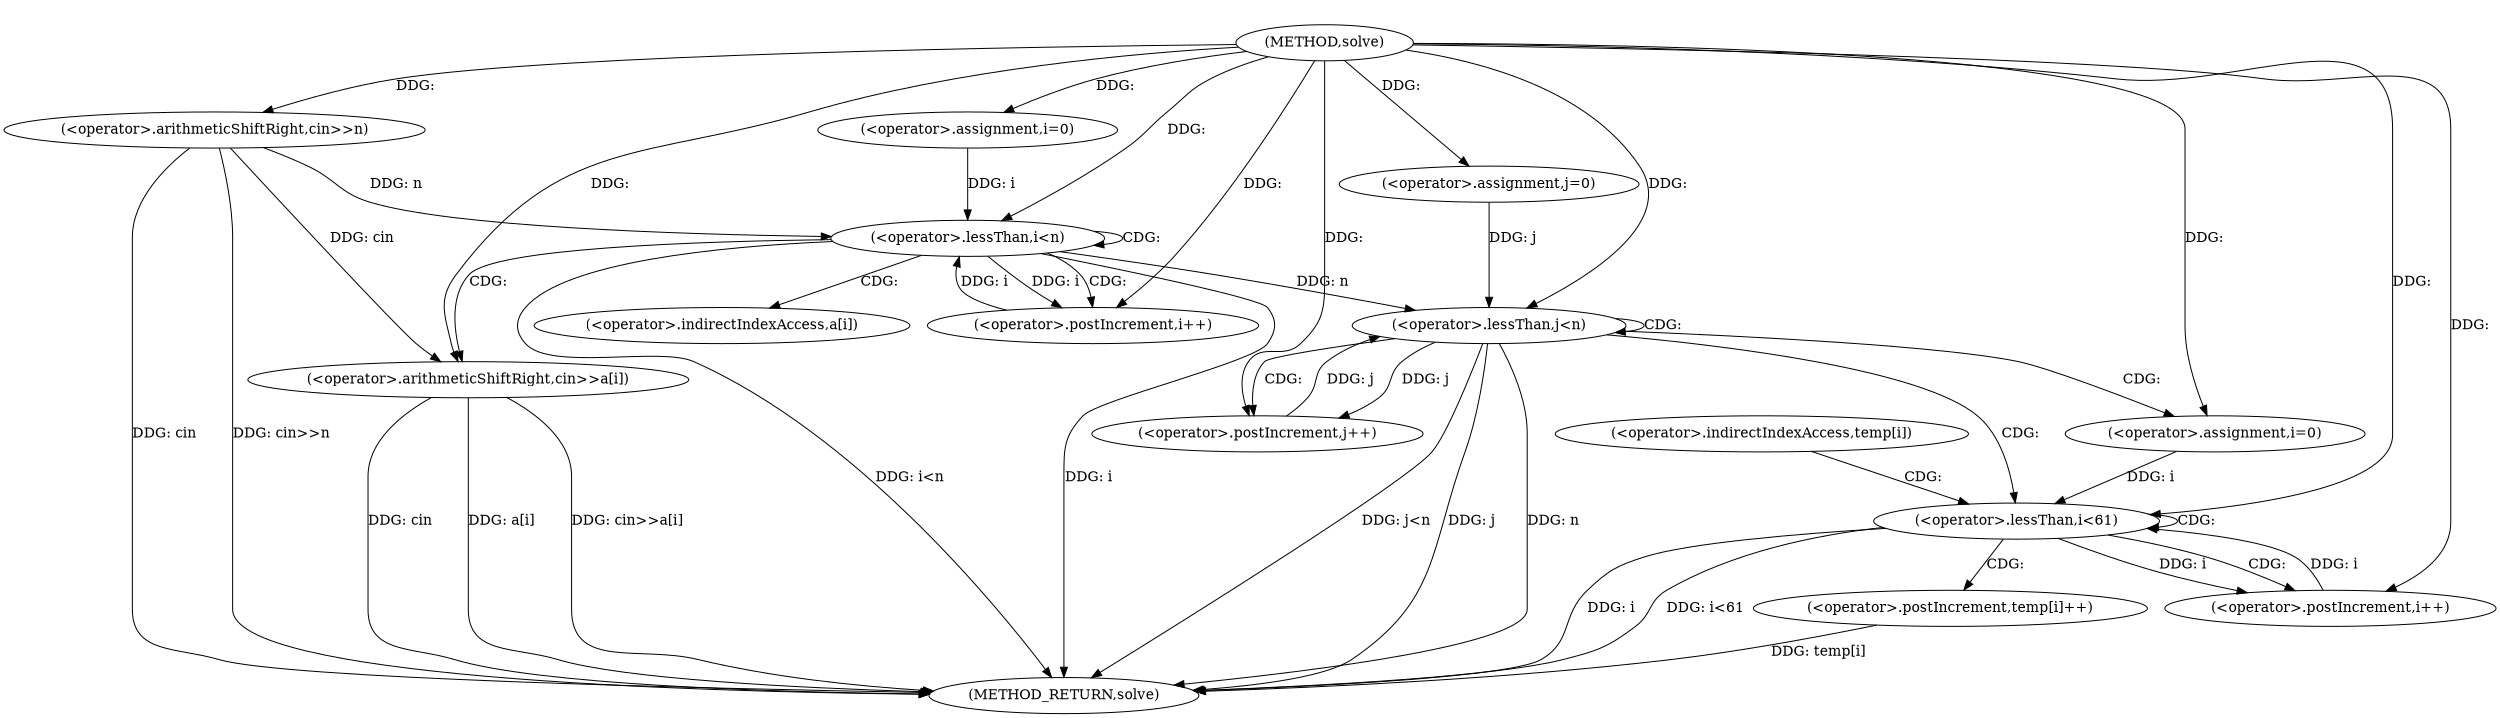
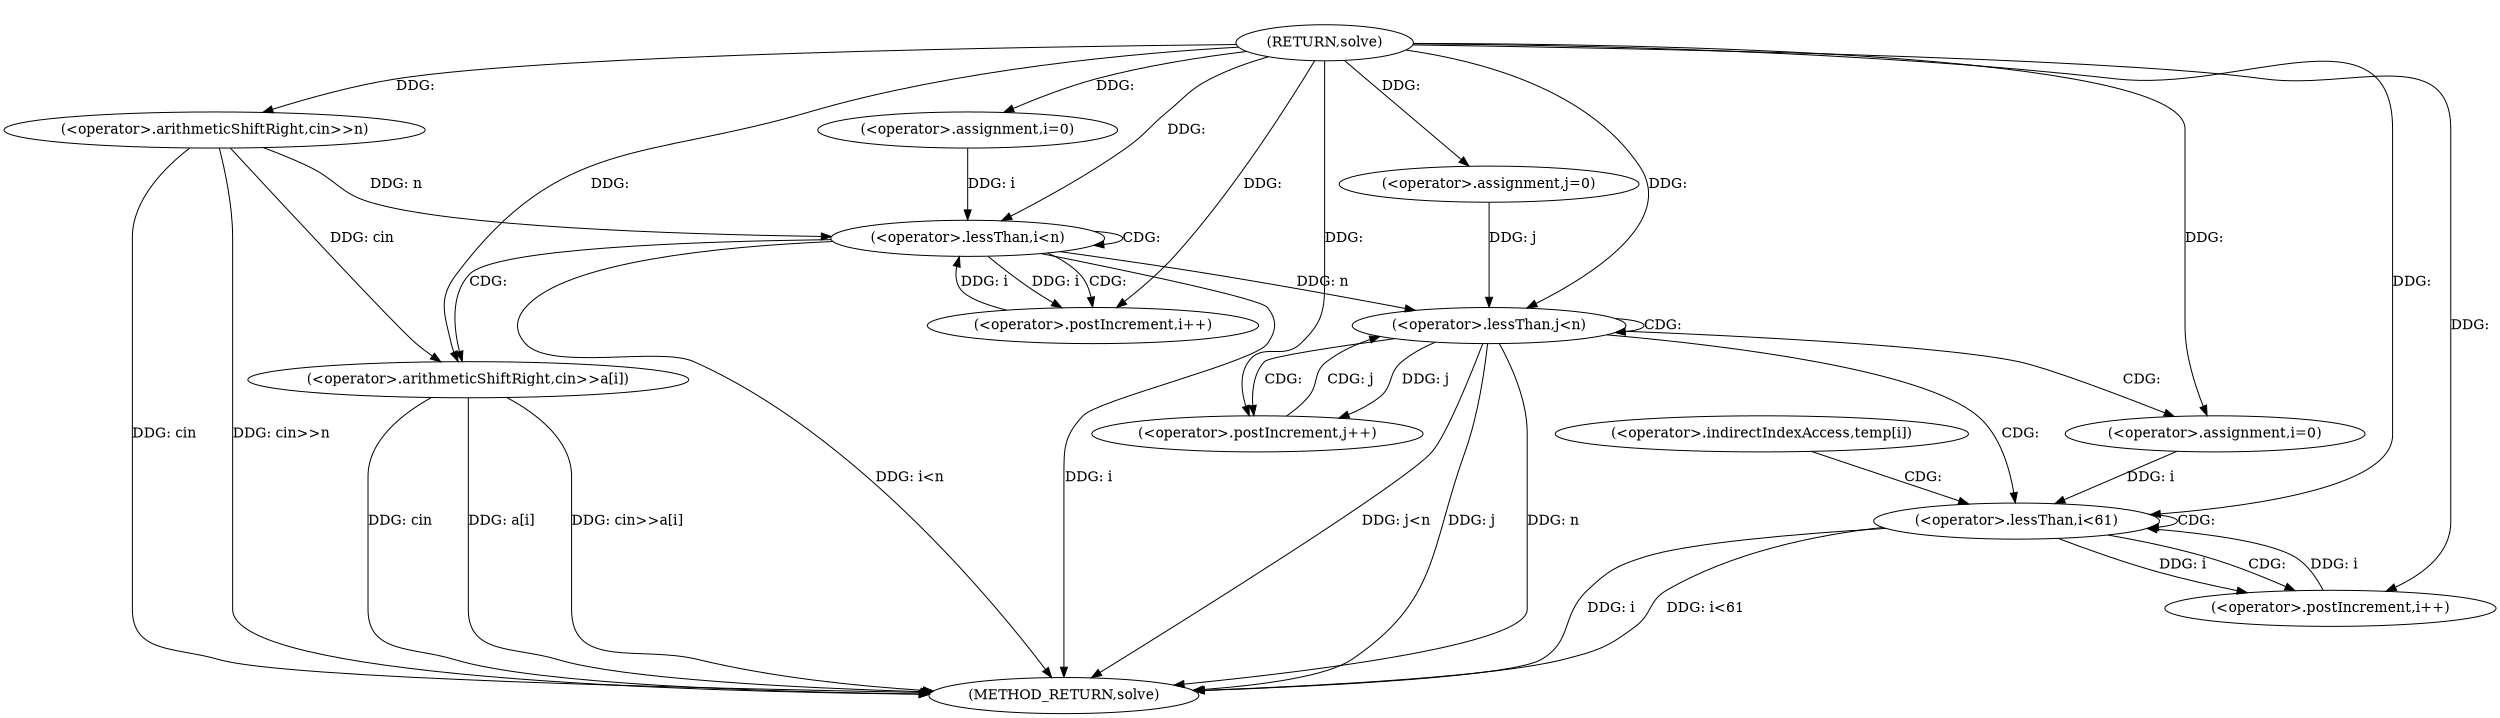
node "(METHOD,solve)": label "(METHOD,solve)" -> "(RETURN,solve)"
node "(<operator>.indirectIndexAccess,a[i])": removed
edge "(<operator>.postIncrement,j++)" -> "(<operator>.lessThan,j<n)": label "DDG: j" -> "CDG: j"
node "(<operator>.postIncrement,temp[i]++)": removed
